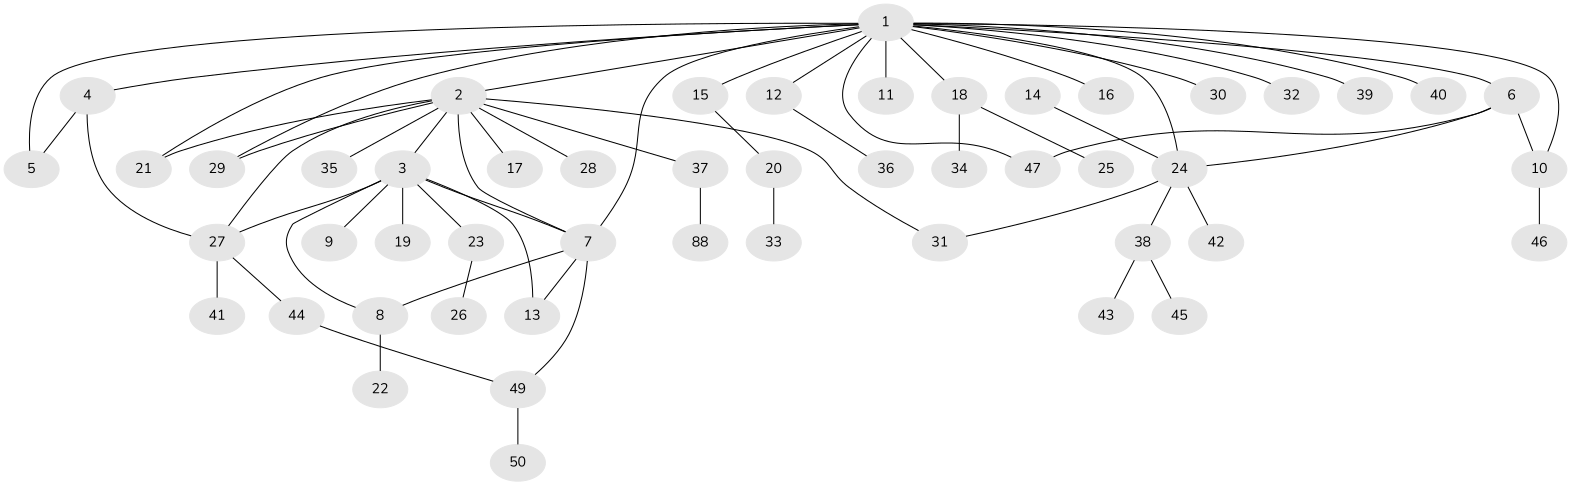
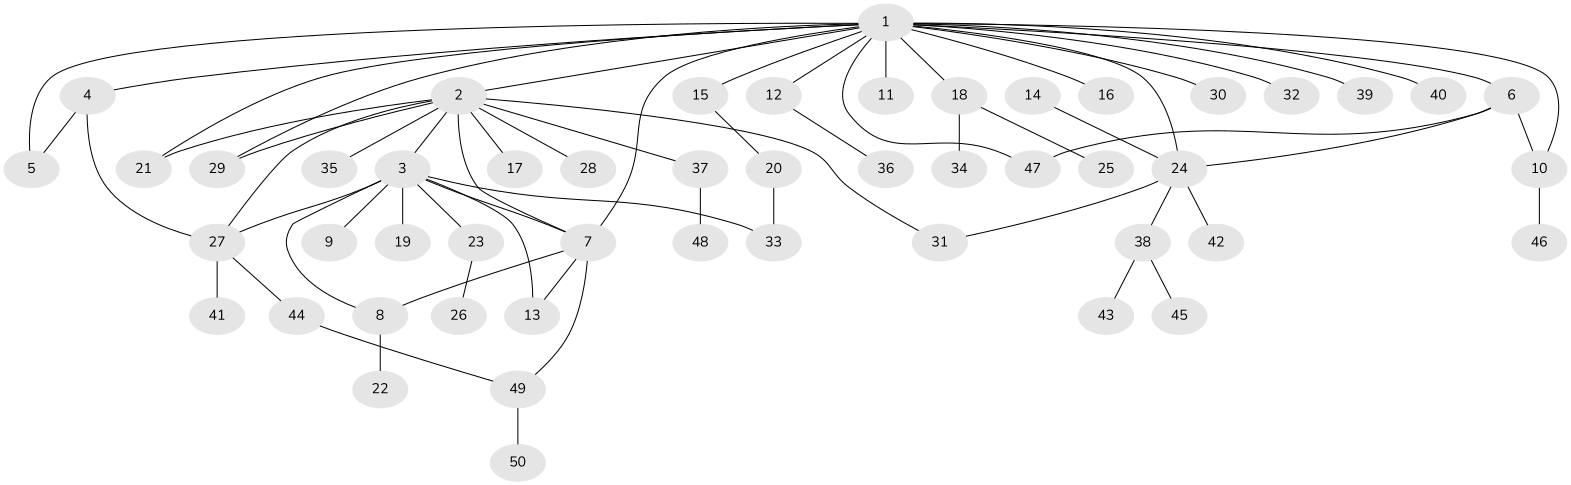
edge "3" -- "33": added
node "88": label "88" -> "48"
